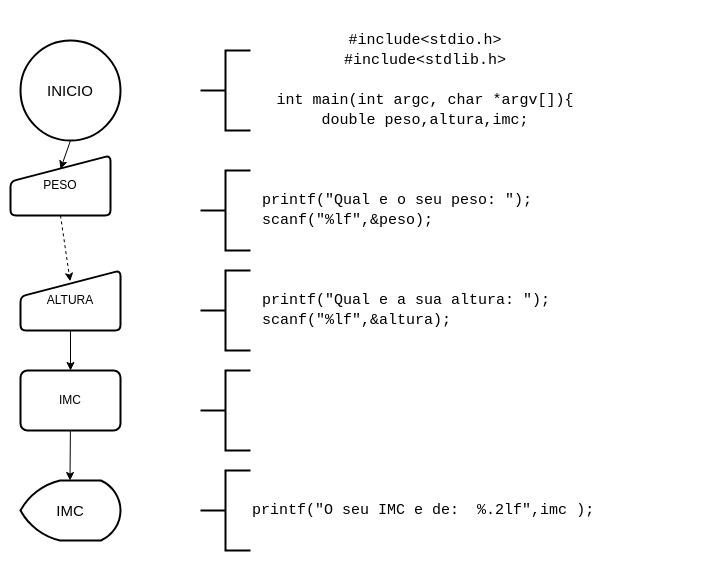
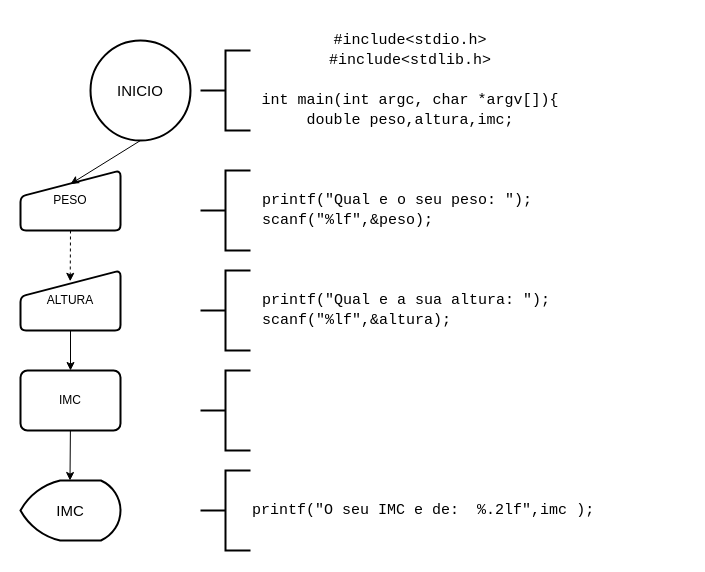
node "#include<stdio.h> #include<stdlib.h> int main(int argc, char *argv[]){ double peso,altura,imc;": moved (426, 81) -> (411, 81)
node "INICIO": moved (71, 91) -> (141, 91)
node "PESO": moved (61, 186) -> (71, 201)
